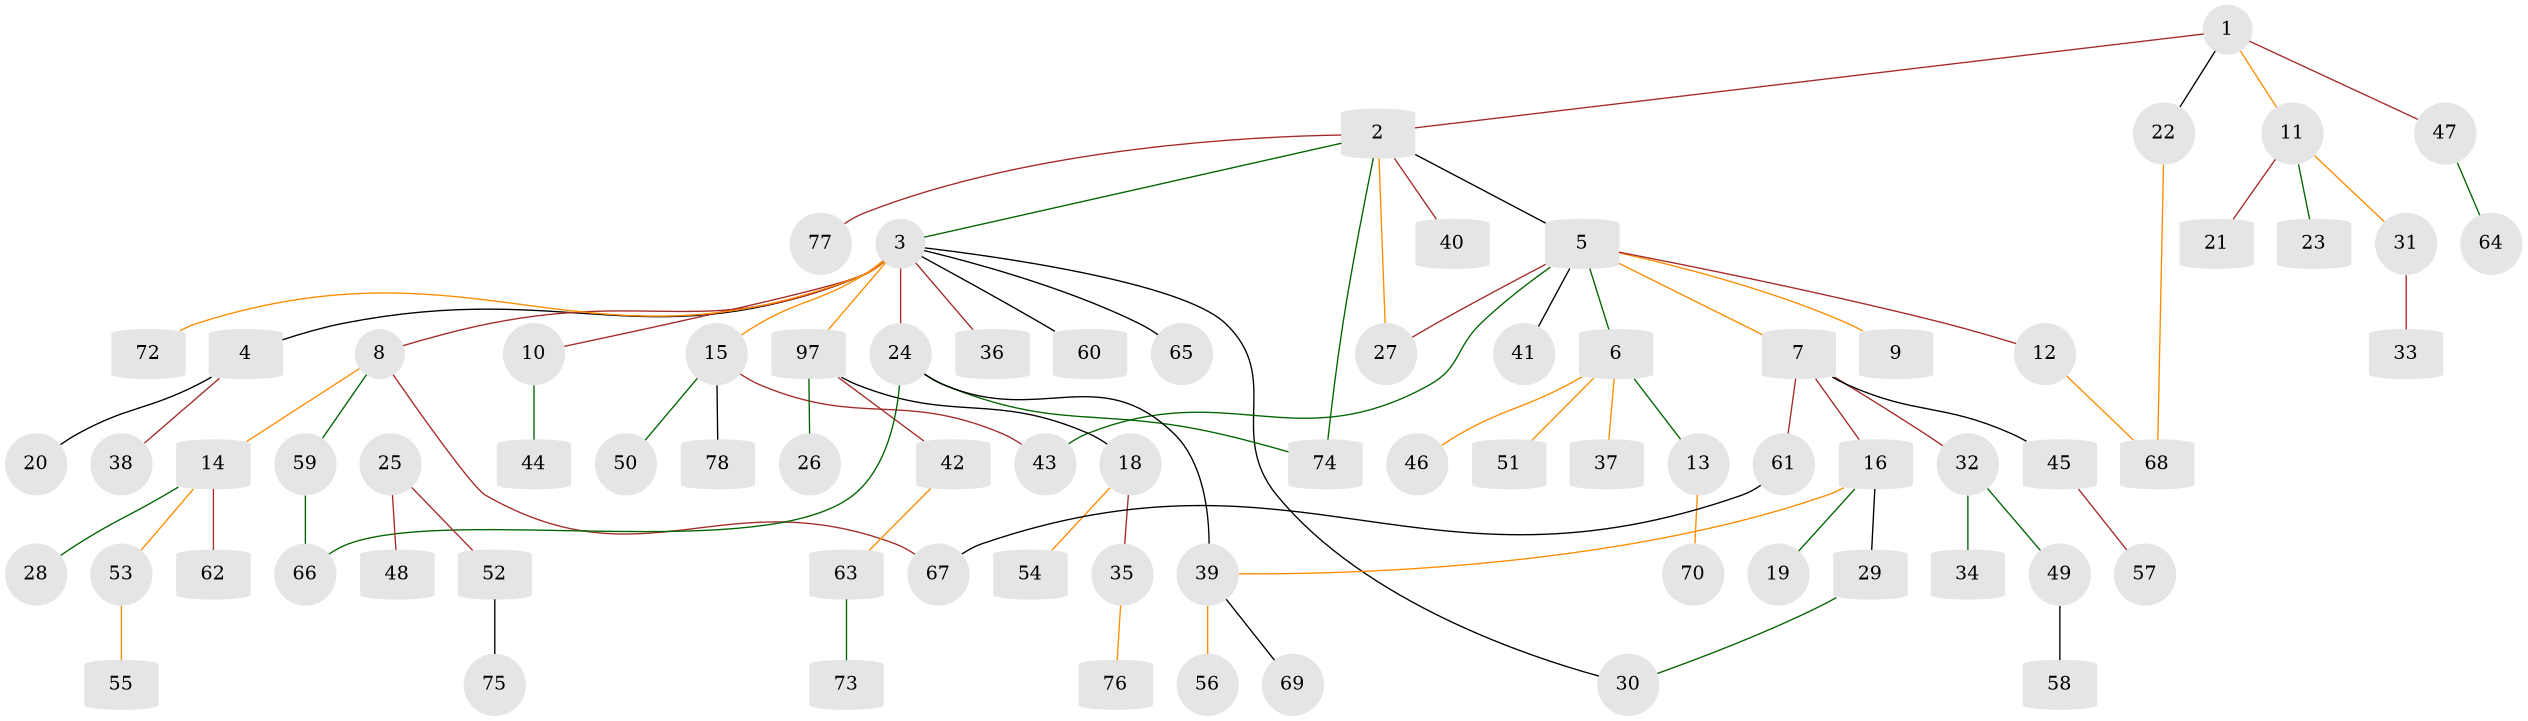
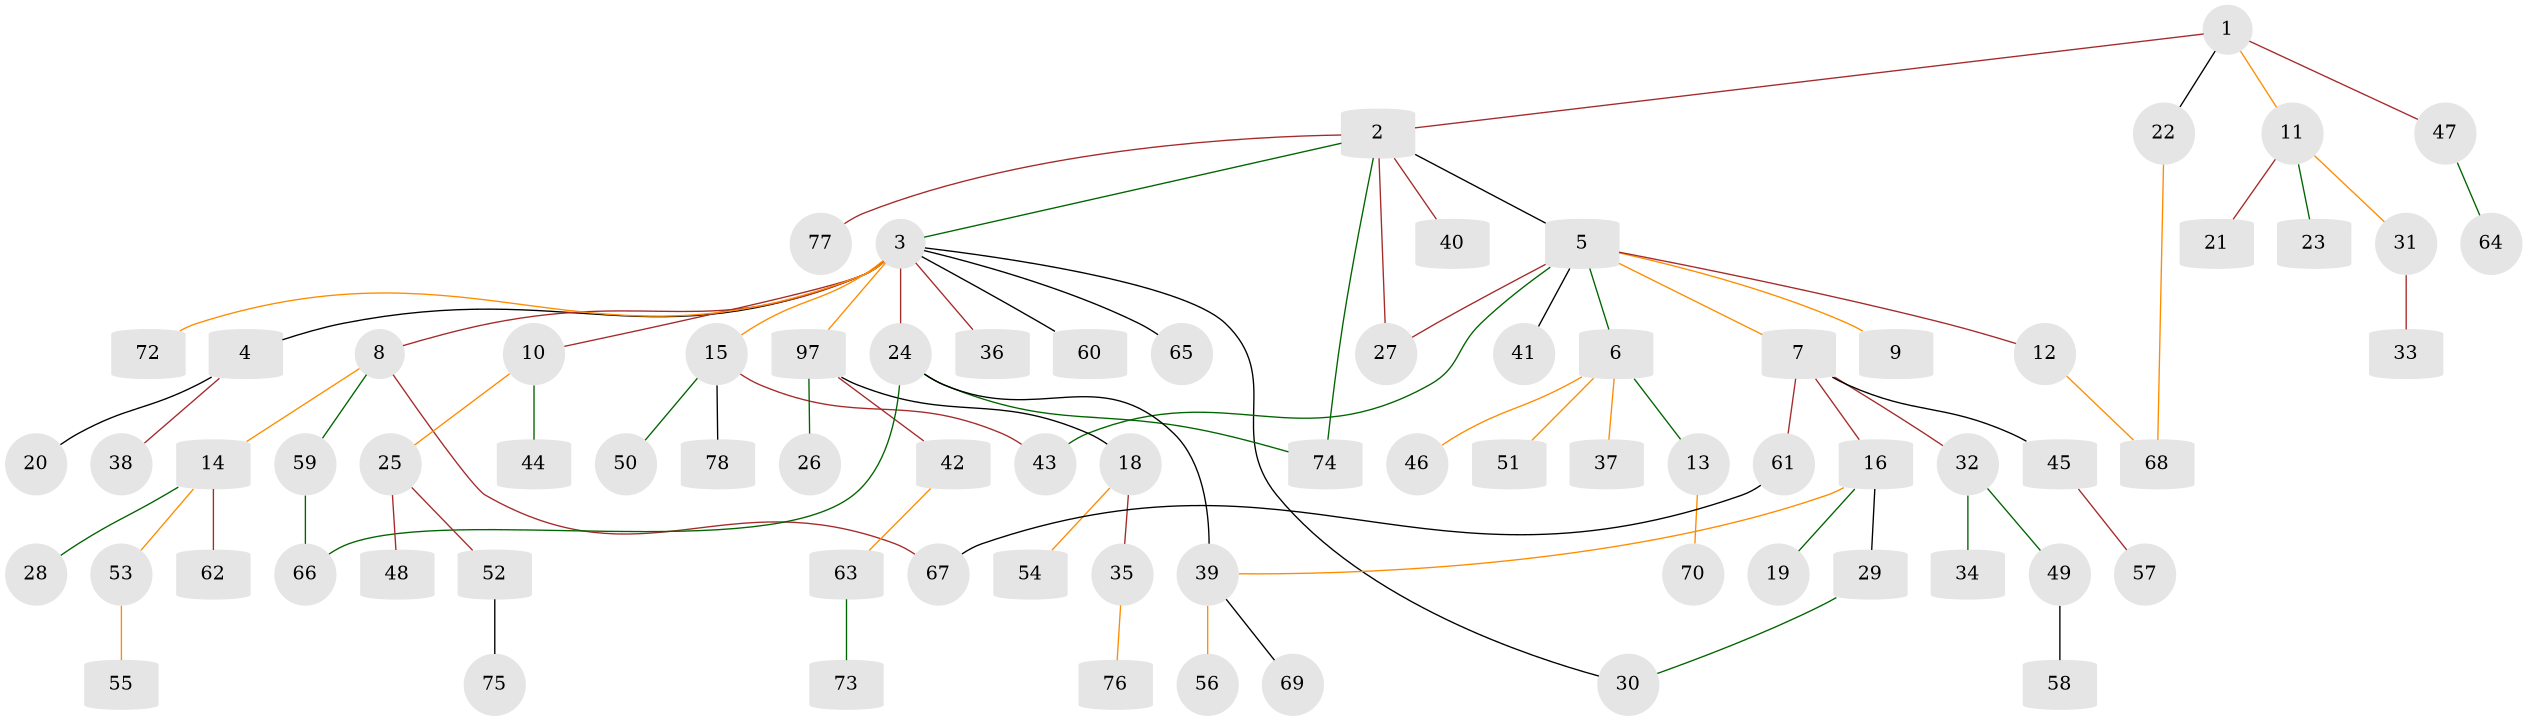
edge "2" -- "27": color darkorange -> brown
edge "10" -- "25": added
